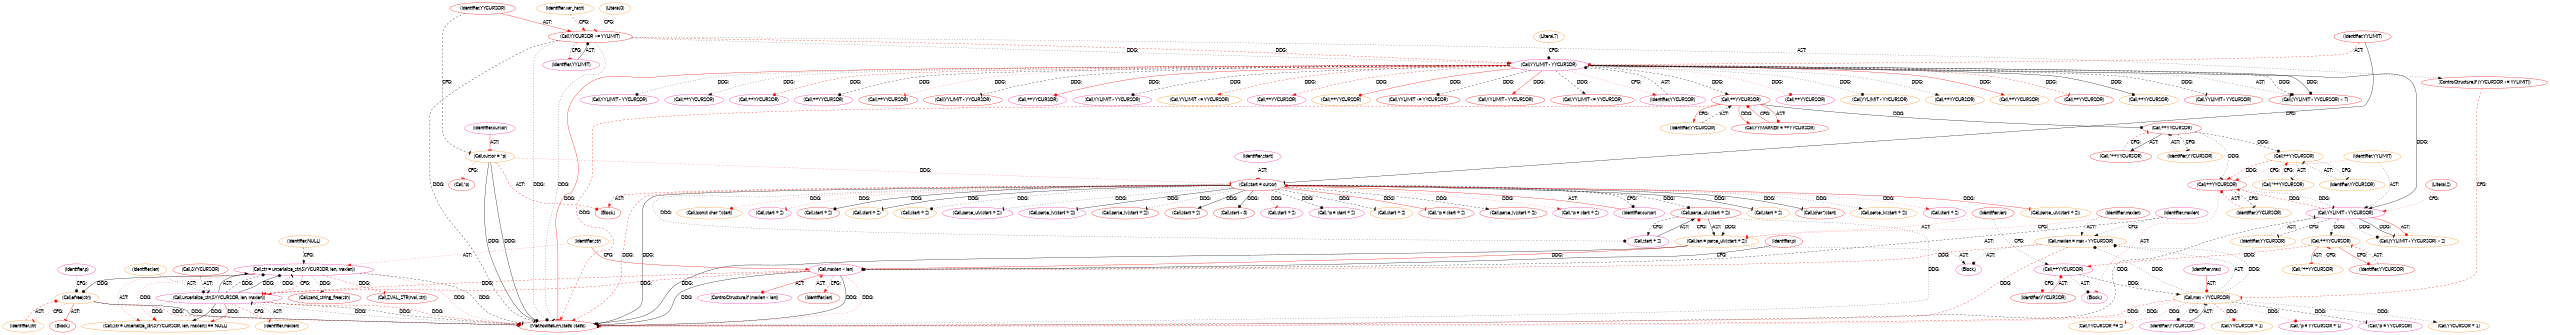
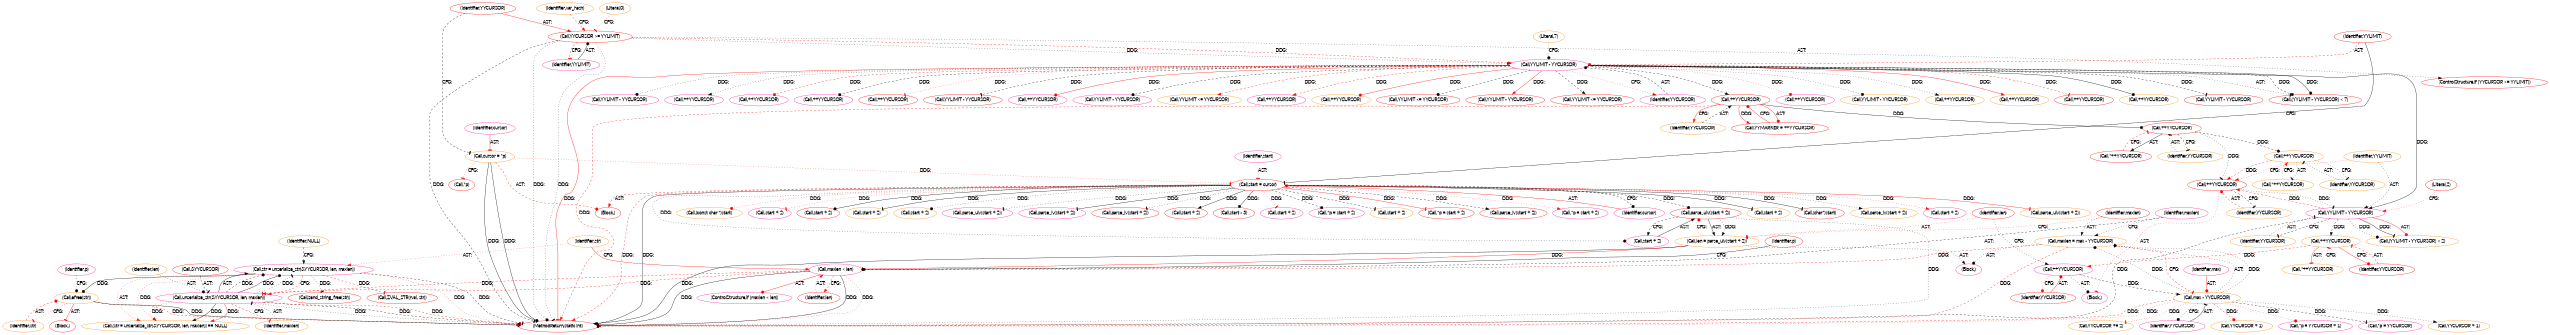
edge "(ControlStructure,if (YYCURSOR >= YYLIMIT))" -> "(Call,max - YYCURSOR)": now "(Call,maxlen = max - YYCURSOR)" -> "(Call,max - YYCURSOR)"
node "(MethodReturn,static static)": label "(MethodReturn,static static)" -> "(MethodReturn,static int)"
